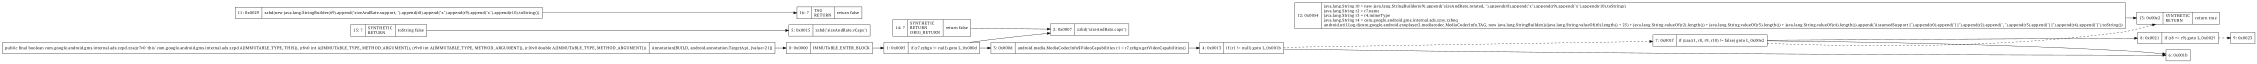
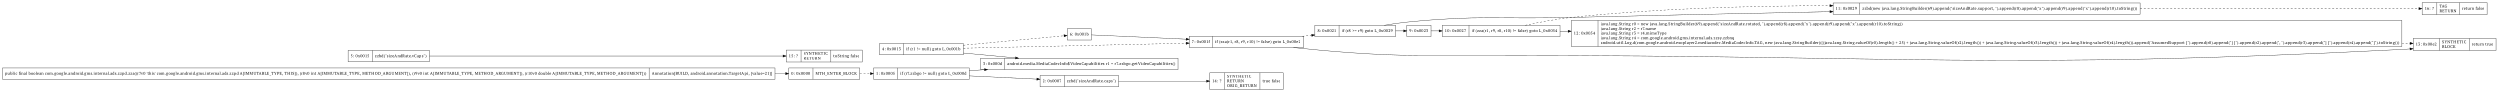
edge "11: 0x0029" -> "16: ?": style solid -> dashed
edge "8: 0x0021" -> "11: 0x0029": added
edge "12: 0x0054" -> "13: 0x00e2": style solid -> dashed
node "13: 0x00e2": text "RETURN" -> "BLOCK"
node "14: ?": text "return false" -> "true false"
edge "14: ?" -> "2: 0x0007": reversed
edge "15: ?" -> "5: 0x0015": reversed
node "10: 0x0027": added
edge "8: 0x0021" -> "9: 0x0023": style dashed -> solid
edge "7: 0x001f" -> "8: 0x0021": style solid -> dashed
edge "7: 0x001f" -> "13: 0x00e2": style dashed -> solid
edge "7: 0x001f" -> "6: 0x001b": reversed
node "0: 0x0000": text "IMMUTABLE_ENTER_BLOCK" -> "MTH_ENTER_BLOCK"
edge "0: 0x0000" -> "1: 0x0005": style solid -> dashed
edge "3: 0x000d" -> "4: 0x0013": reversed
edge "4: 0x0013" -> "6: 0x001b": style solid -> dashed
